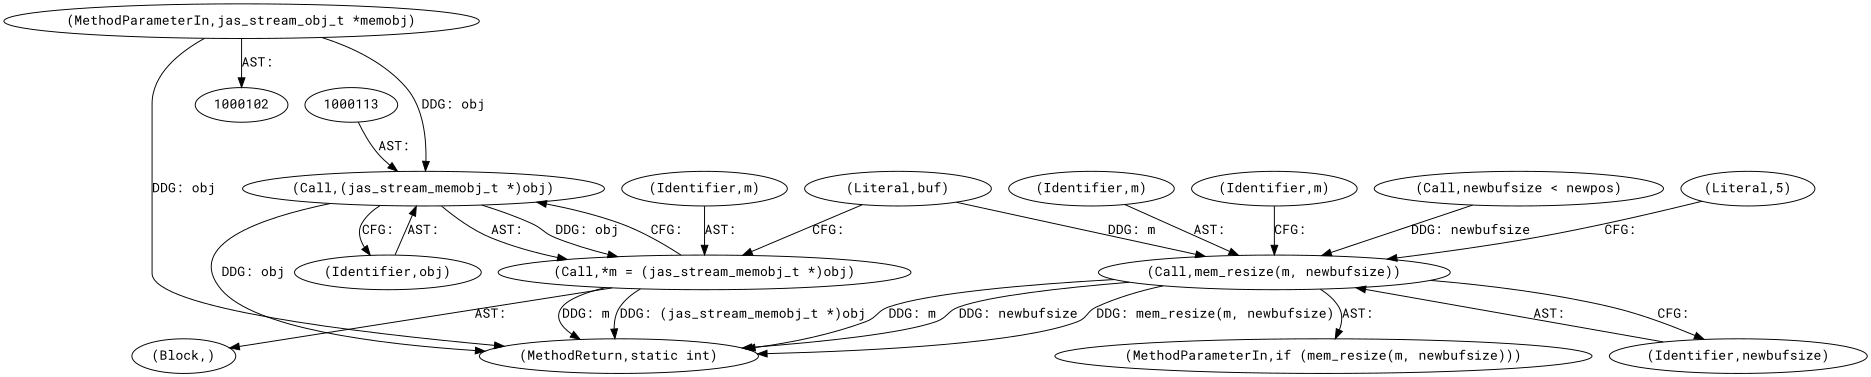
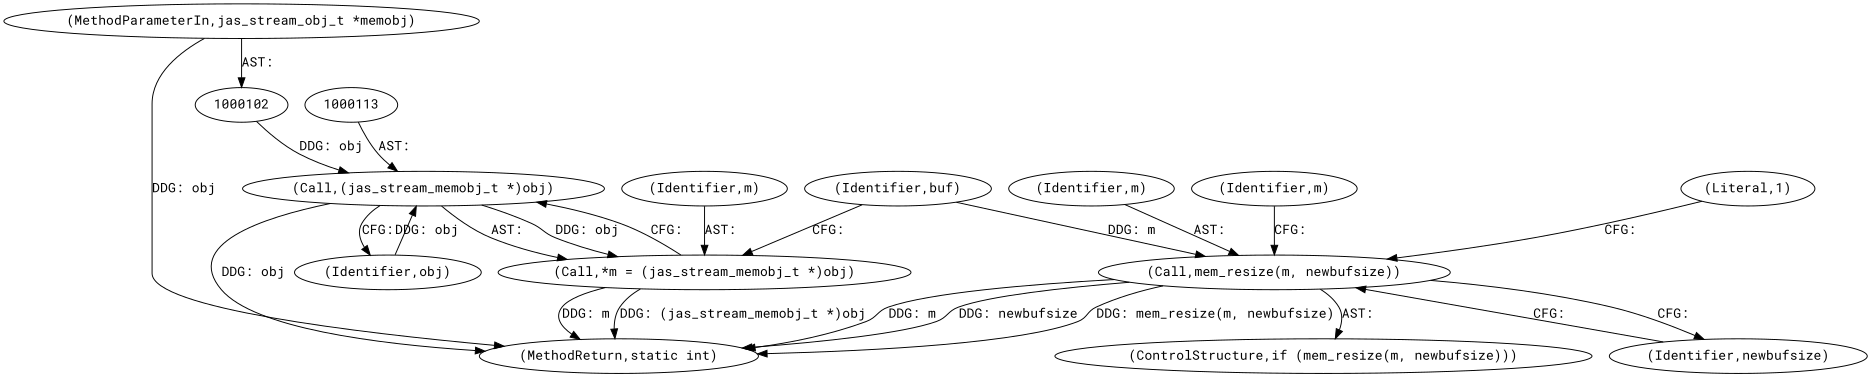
edge "(MethodParameterIn,jas_stream_obj_t *memobj)" -> "(Call,(jas_stream_memobj_t *)obj)": now "1000102" -> "(Call,(jas_stream_memobj_t *)obj)"
node "(Literal,buf)": label "(Literal,buf)" -> "(Identifier,buf)"
node "(Call,newbufsize < newpos)": removed
node "(Literal,5)": label "(Literal,5)" -> "(Literal,1)"
edge "(Identifier,obj)" -> "(Call,(jas_stream_memobj_t *)obj)": label "AST: " -> "DDG: obj"
edge "(Identifier,newbufsize)" -> "(Call,mem_resize(m, newbufsize))": label "AST: " -> "CFG: "
node "(Block,)": removed
node "(MethodParameterIn,if (mem_resize(m, newbufsize)))": label "(MethodParameterIn,if (mem_resize(m, newbufsize)))" -> "(ControlStructure,if (mem_resize(m, newbufsize)))"
